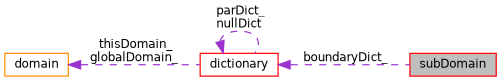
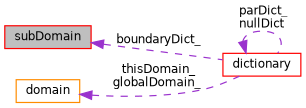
edge "subDomain" -> "dictionary": reversed
